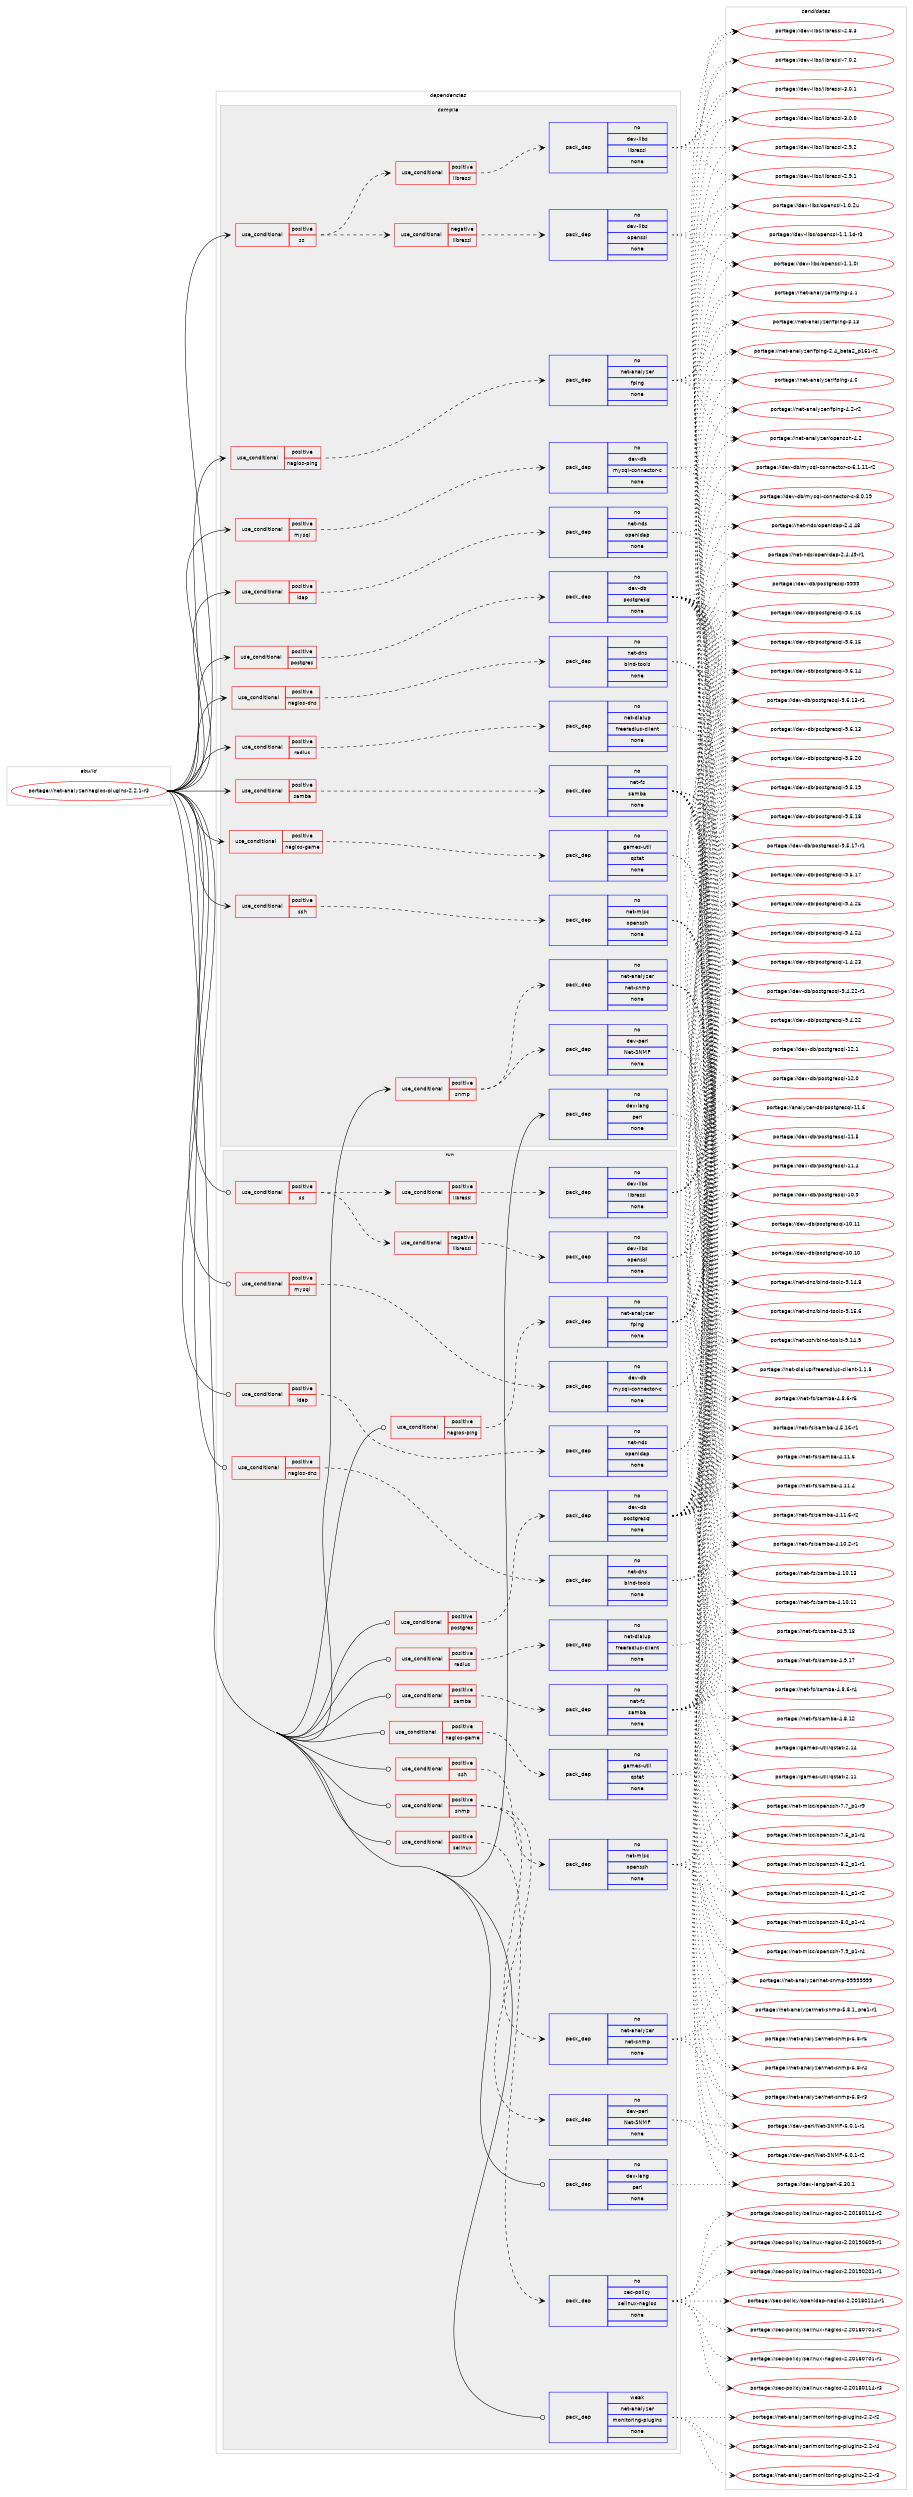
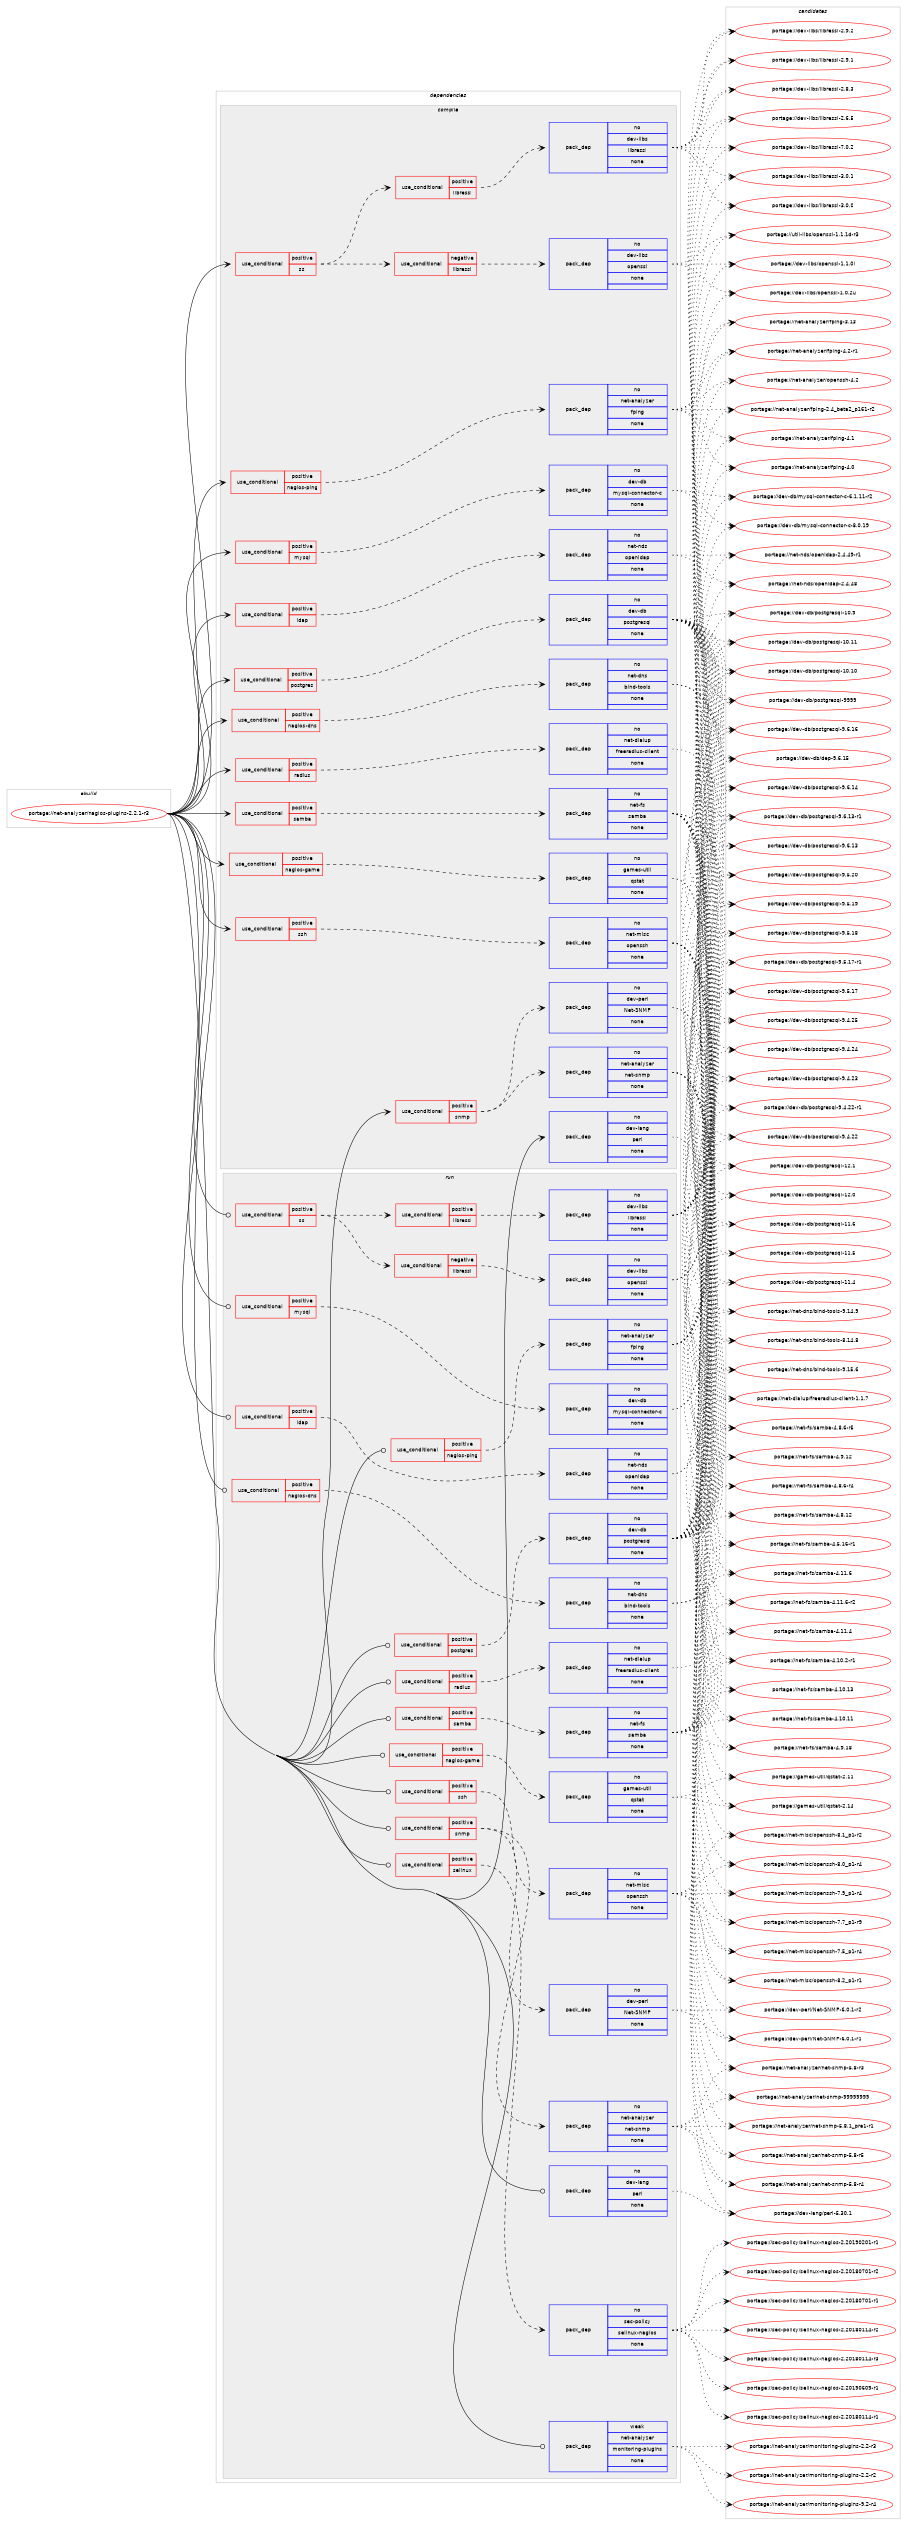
node "portage://dev-libs/libressl-2.6.5": added
node "portage://dev-libs/openssl-1.1.1d-r3": label "portage://dev-libs/openssl-1.1.1d-r3" -> "portage://util-libs/openssl-1.1.1d-r3"
node "portage://net-analyzer/fping-4.2-r2": label "portage://net-analyzer/fping-4.2-r2" -> "portage://net-analyzer/fping-4.2-r1"
node "portage://dev-db/postgresql-9.6.15": label "portage://dev-db/postgresql-9.6.15" -> "portage://dev-db/dep-9.6.15"
node "portage://dev-db/postgresql-1.4.23": label "portage://dev-db/postgresql-1.4.23" -> "portage://dev-db/postgresql-9.4.23"
node "portage://analyzer-db/postgresql-11.6": label "portage://analyzer-db/postgresql-11.6" -> "portage://dev-db/postgresql-11.6"
node "portage://net-dns/bind-tools-9.14.8": label "portage://net-dns/bind-tools-9.14.8" -> "portage://net-dns/bind-tools-8.14.8"
node "portage://net-ssh/bind-tools-9.14.9": label "portage://net-ssh/bind-tools-9.14.9" -> "portage://net-dns/bind-tools-9.14.9"
node "portage://net-dialup/freeradius-client-1.1.8": label "portage://net-dialup/freeradius-client-1.1.8" -> "portage://net-dialup/freeradius-client-1.1.7"
node "portage://net-fs/samba-4.9.17": label "portage://net-fs/samba-4.9.17" -> "portage://net-fs/samba-4.9.12"
node "portage://sec-policy/openldap-nagios-2.20180114-r1": label "portage://sec-policy/openldap-nagios-2.20180114-r1" -> "portage://sec-policy/selinux-nagios-2.20180114-r1"
node "portage://net-analyzer/monitoring-plugins-2.2-r4": label "portage://net-analyzer/monitoring-plugins-2.2-r4" -> "portage://net-analyzer/monitoring-plugins-9.2-r4"
